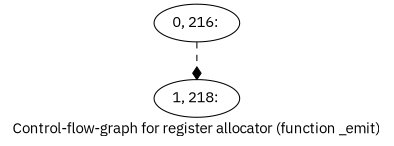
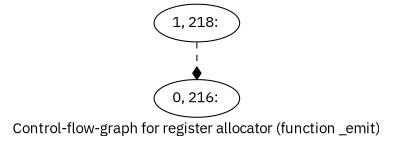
edge "0, 216:" -> "1, 218:": reversed
